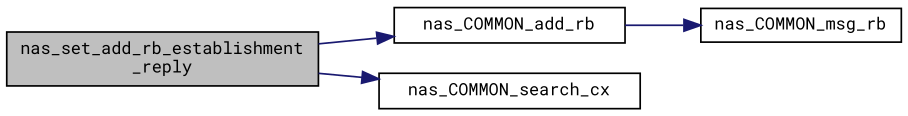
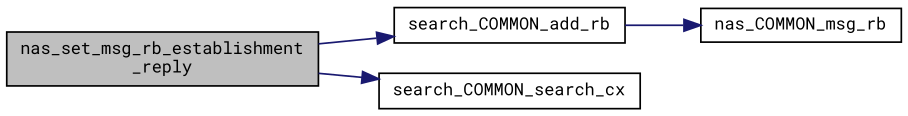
node "nas_COMMON_add_rb": label "nas_COMMON_add_rb" -> "search_COMMON_add_rb"
node "nas_set_add_rb_establishment _reply": label "nas_set_add_rb_establishment _reply" -> "nas_set_msg_rb_establishment _reply"
node "nas_COMMON_search_cx": label "nas_COMMON_search_cx" -> "search_COMMON_search_cx"
